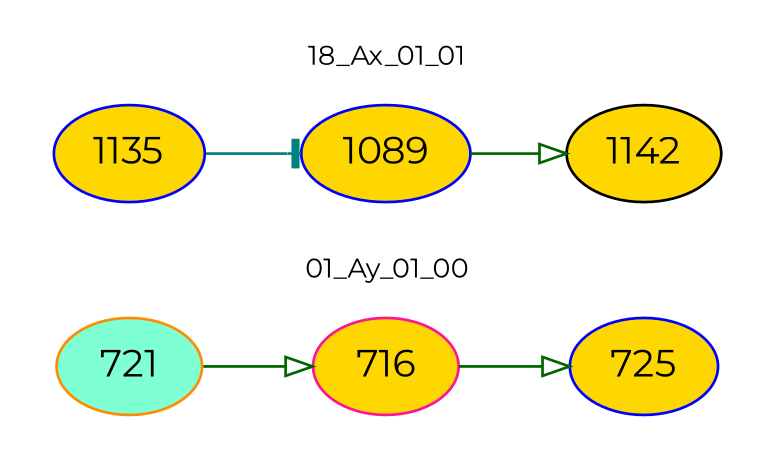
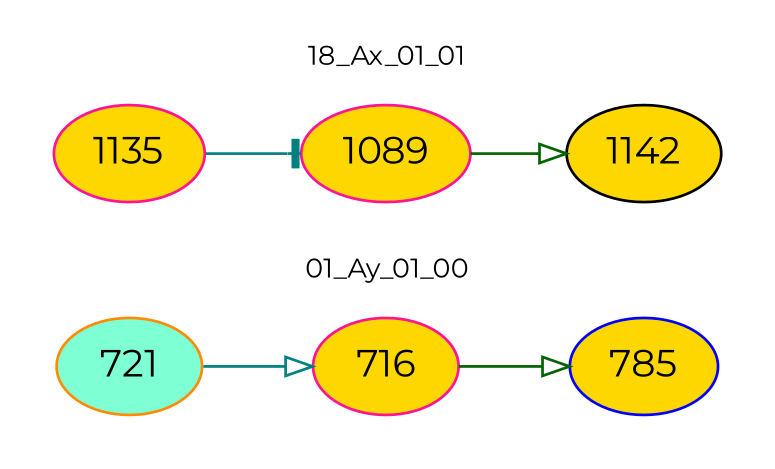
node "1135": color blue -> deeppink
node "1089": color blue -> deeppink
edge "721" -> "716": color darkgreen -> teal
node "725": label "725" -> "785"
